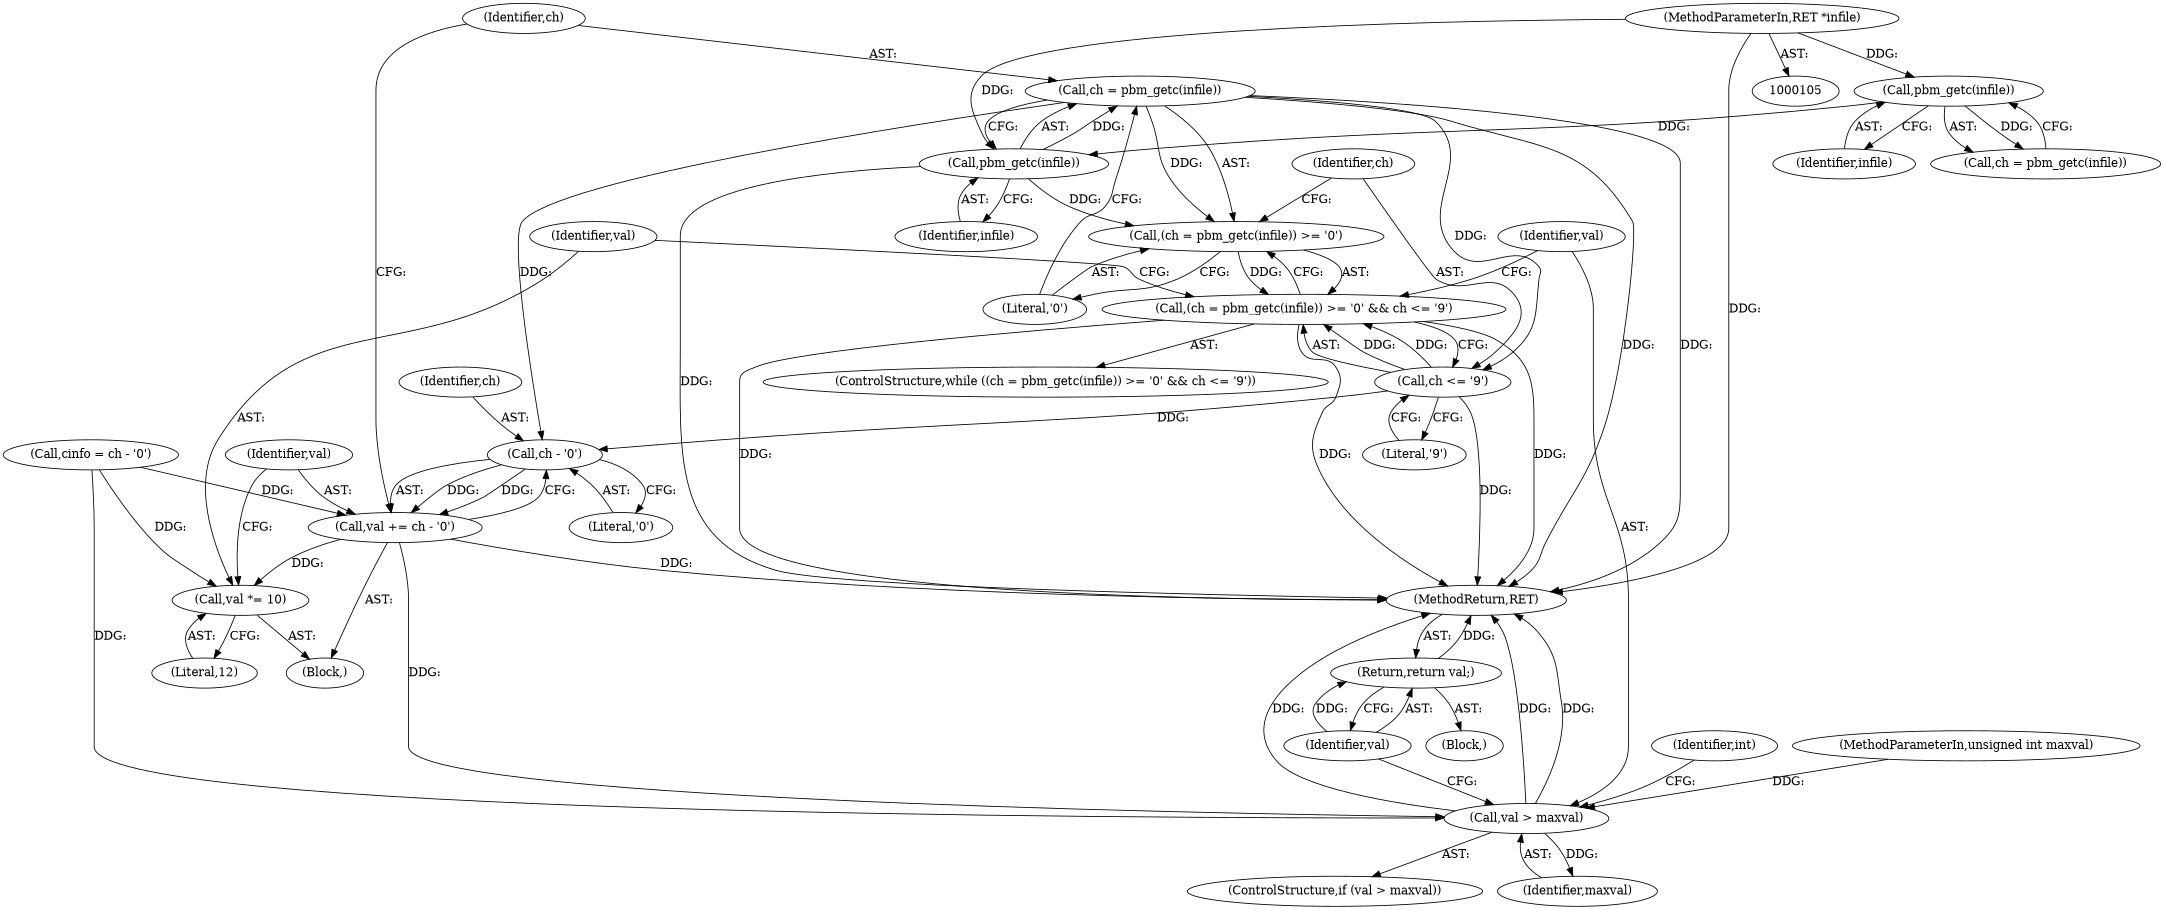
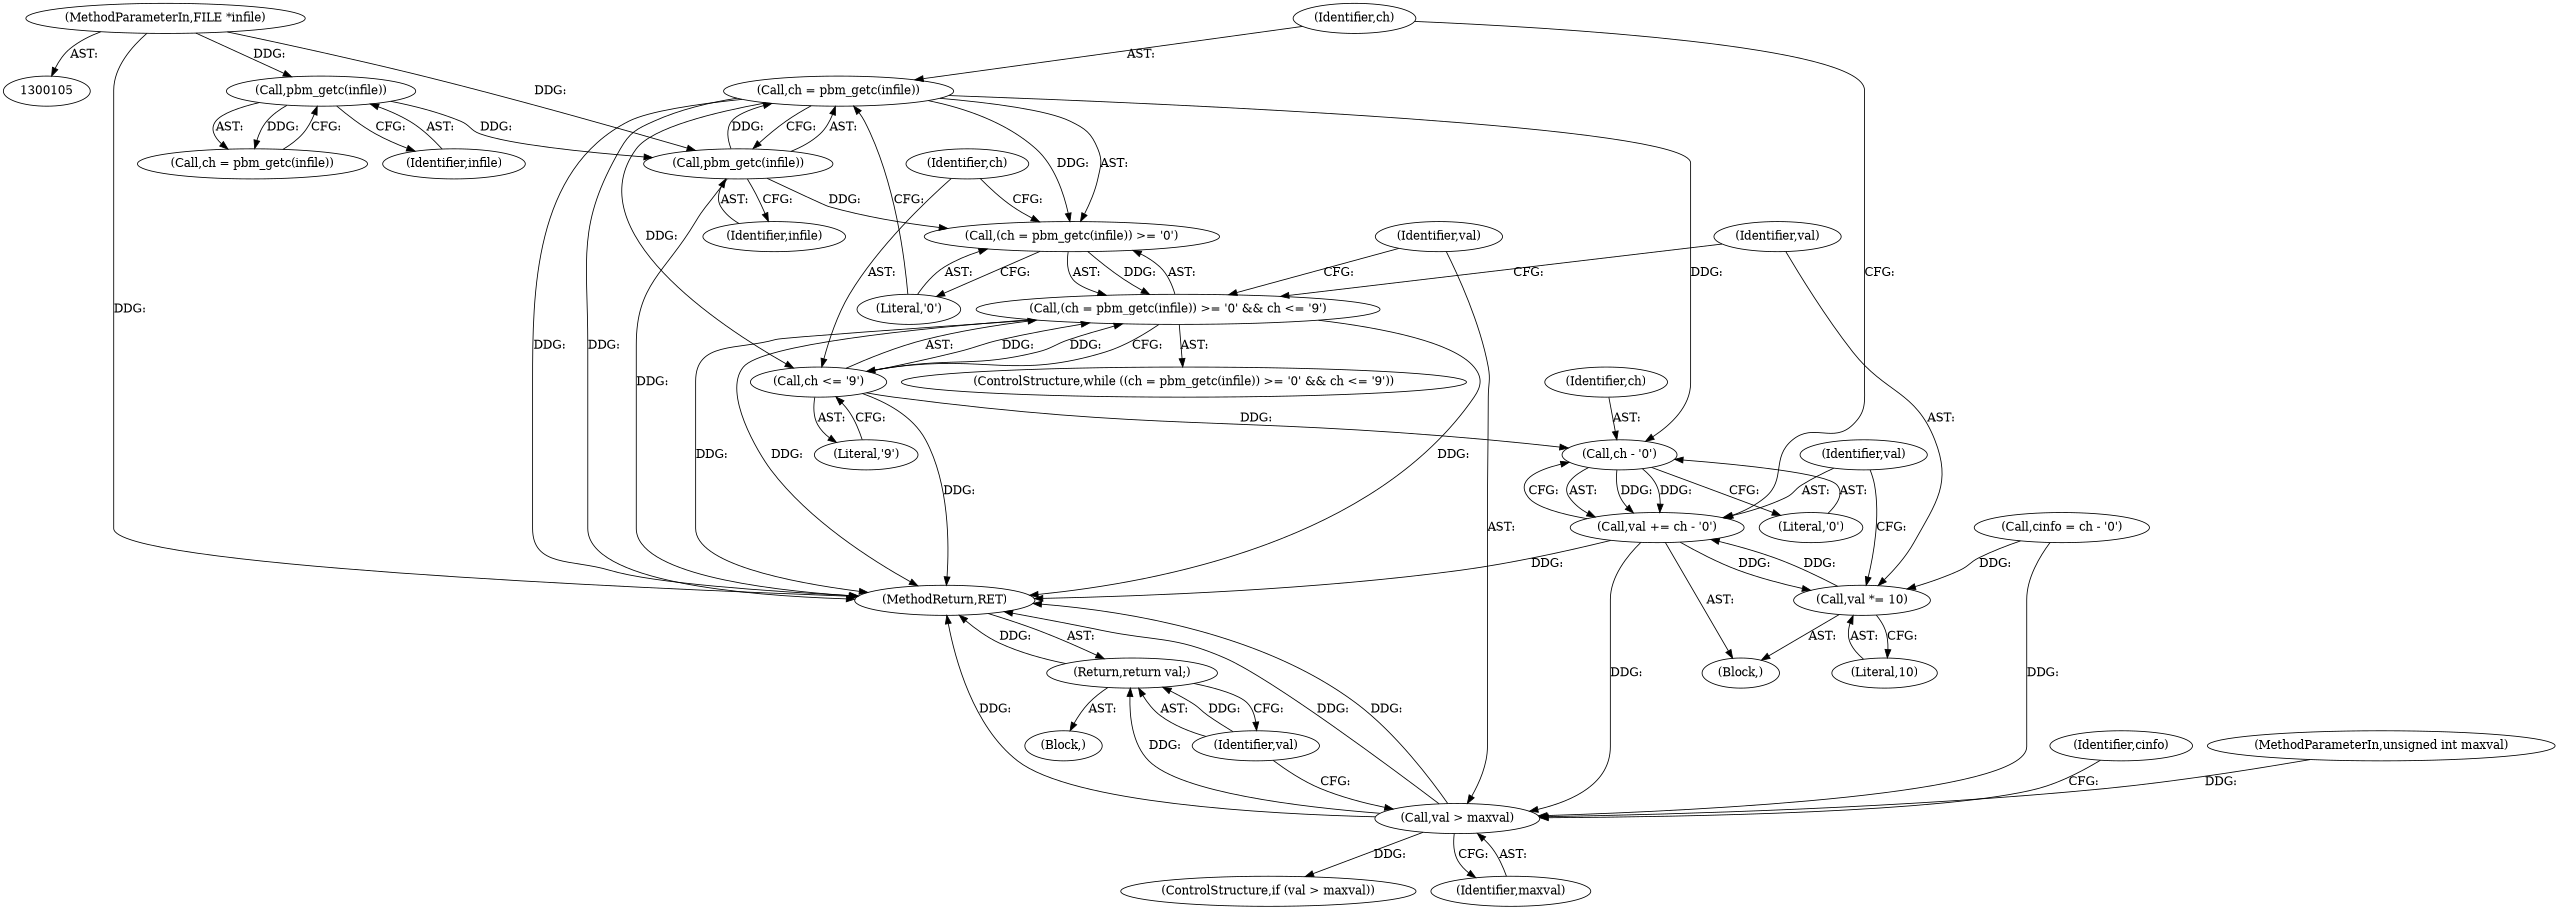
node "(MethodParameterIn,RET *infile)": label "(MethodParameterIn,RET *infile)" -> "(MethodParameterIn,FILE *infile)"
node "1000105": label "1000105" -> "1300105"
edge "(Call,(ch = pbm_getc(infile)) >= '0' && ch <= '9')" -> "(Call,(ch = pbm_getc(infile)) >= '0')": label "CFG: " -> "AST: "
edge "(Call,ch <= '9')" -> "(Literal,'9')": label "CFG: " -> "AST: "
edge "(Call,cinfo = ch - '0')" -> "(Call,val += ch - '0')": now "(Call,val *= 10)" -> "(Call,val += ch - '0')"
node "(Literal,12)": label "(Literal,12)" -> "(Literal,10)"
node "(Identifier,int)": label "(Identifier,int)" -> "(Identifier,cinfo)"
edge "(Call,val > maxval)" -> "(Return,return val;)": added, label "DDG:"
edge "(Call,val > maxval)" -> "(ControlStructure,if (val > maxval))": label "AST: " -> "DDG: "
edge "(Call,val > maxval)" -> "(Identifier,maxval)": label "DDG: " -> "CFG: "
